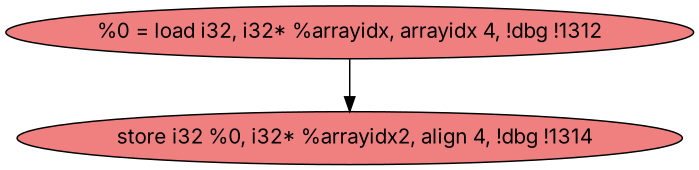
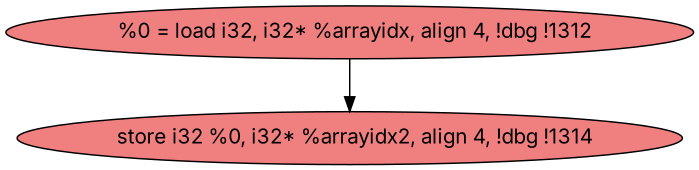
node "%0 = load i32, i32* %arrayidx, arrayidx 4, !dbg !1312": label "%0 = load i32, i32* %arrayidx, arrayidx 4, !dbg !1312" -> "%0 = load i32, i32* %arrayidx, align 4, !dbg !1312"
